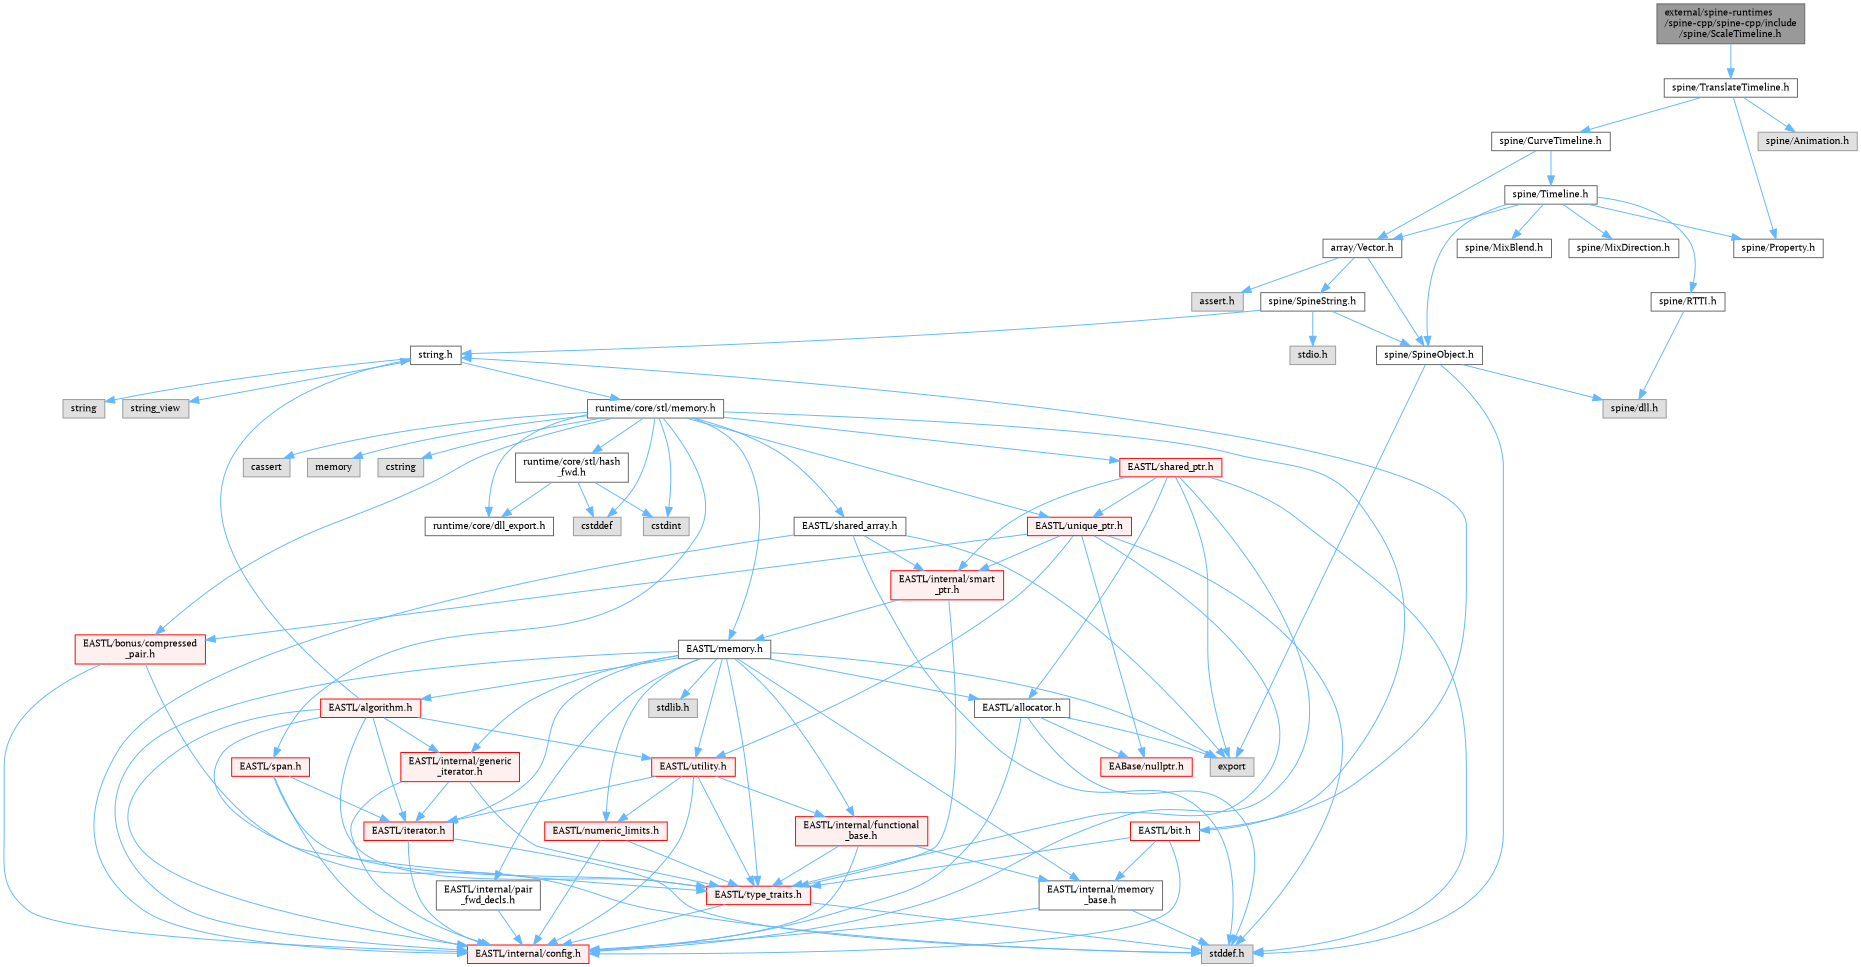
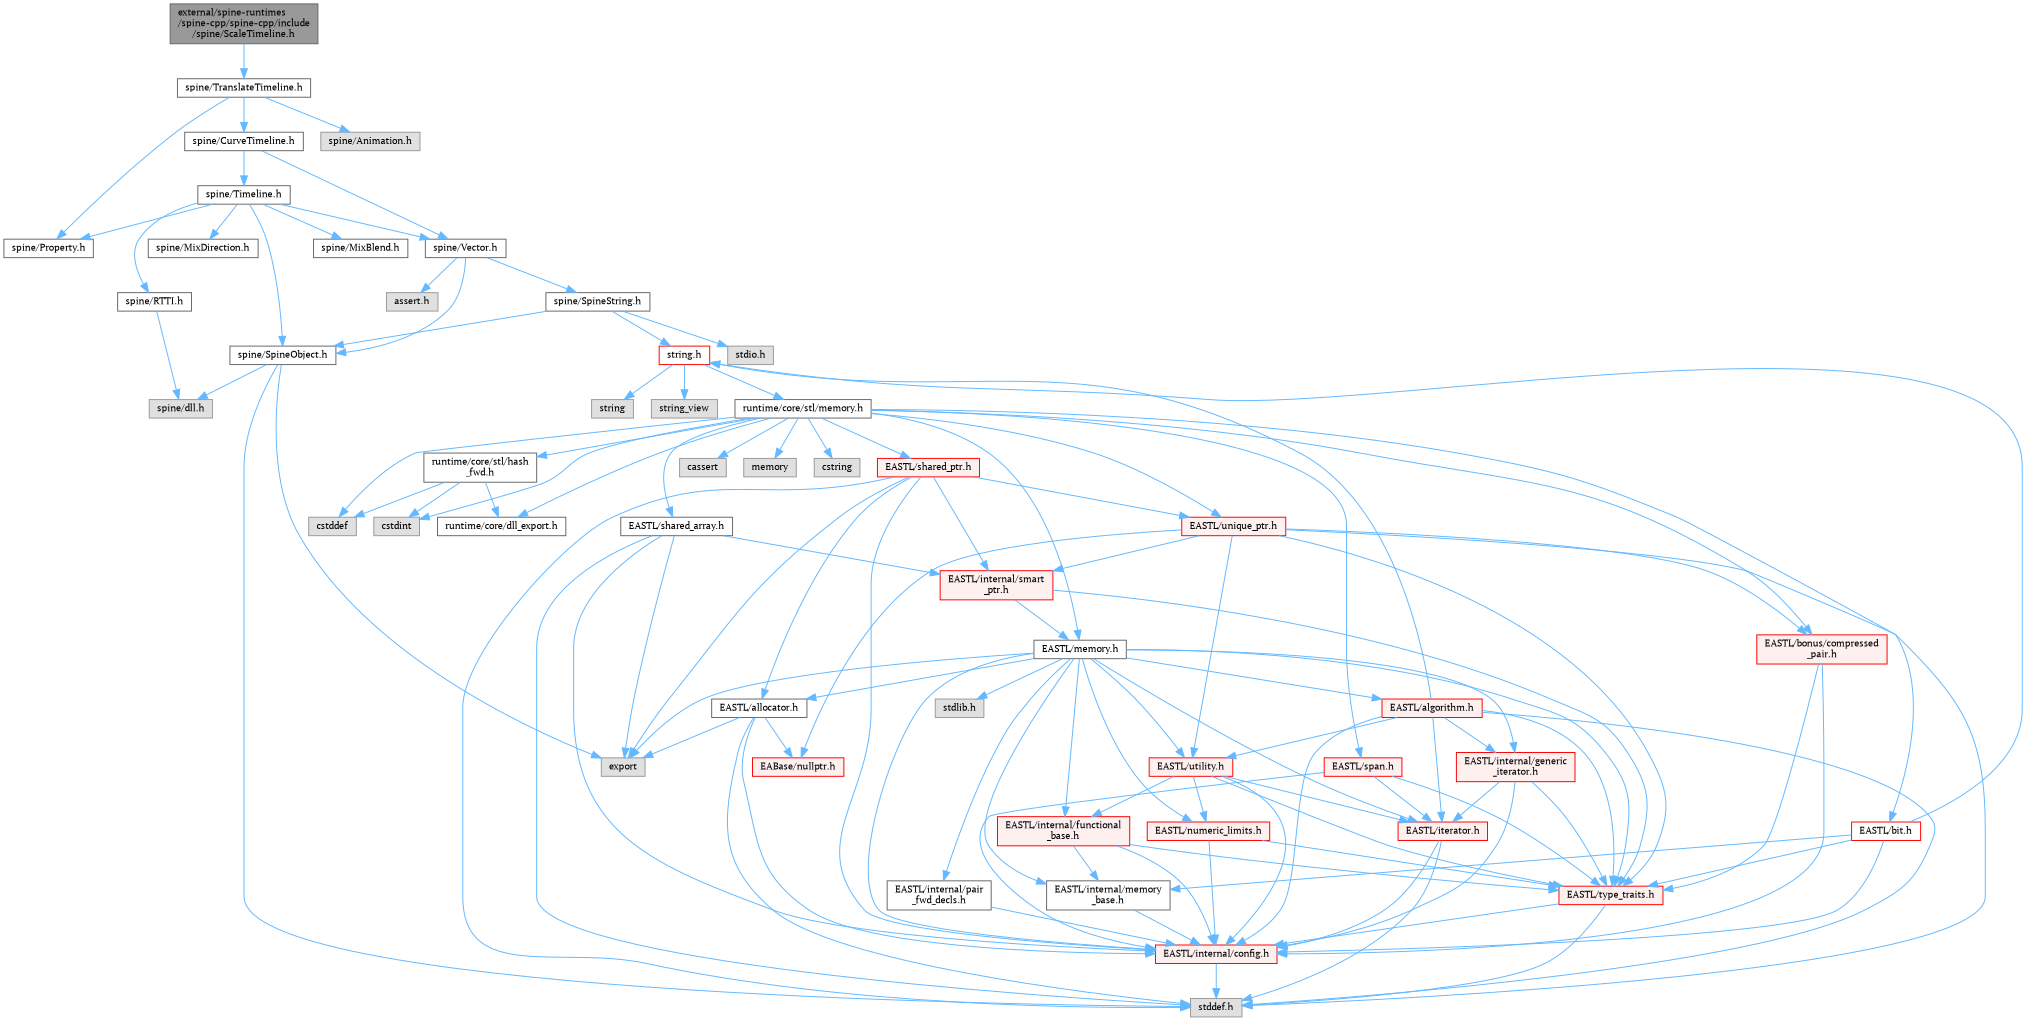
node "array/Vector.h": label "array/Vector.h" -> "spine/Vector.h"
node "string.h": color grey40 -> red
edge "EASTL/internal/memory _base.h" -> "stddef.h": now "EASTL/internal/config.h" -> "stddef.h"
